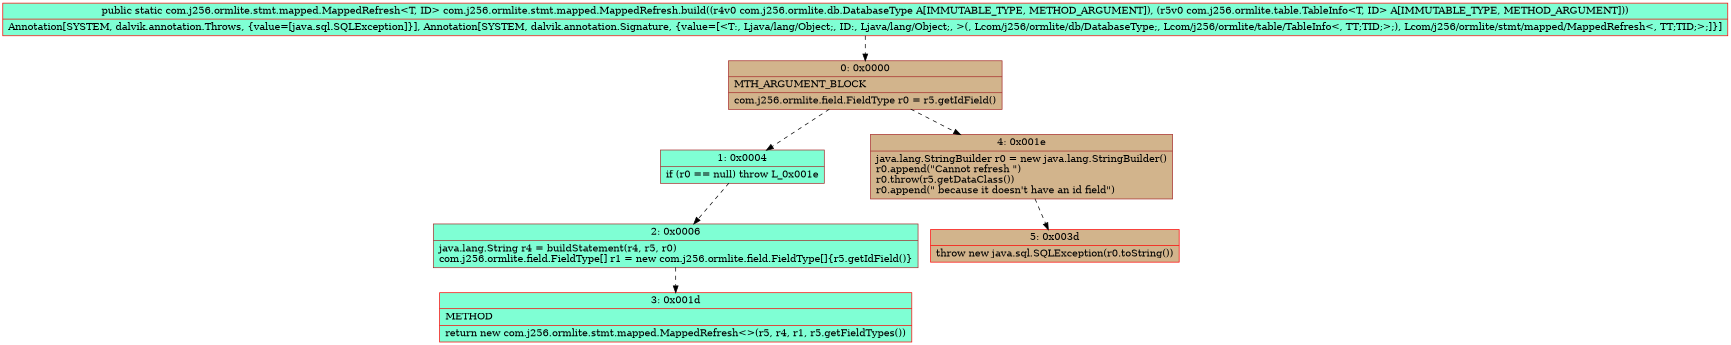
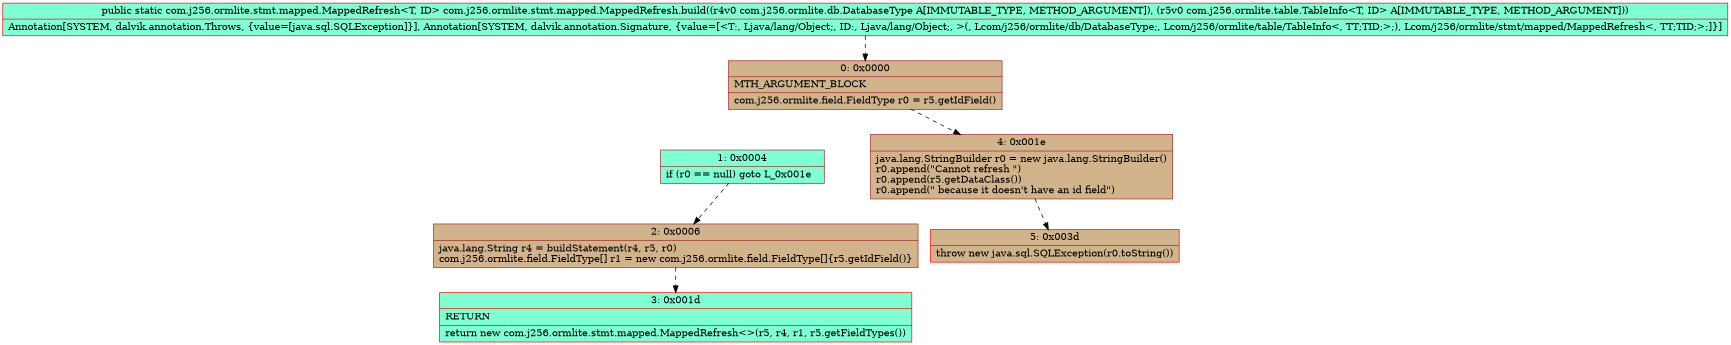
edge "0: 0x0000" -> "1: 0x0004": removed
node "1: 0x0004": text "if (r0 == null) throw L_0x001e" -> "if (r0 == null) goto L_0x001e"
node "4: 0x001e": text "r0.throw(r5.getDataClass())" -> "r0.append(r5.getDataClass())"
node "2: 0x0006": fillcolor aquamarine -> tan
node "3: 0x001d": text "METHOD" -> "RETURN"
